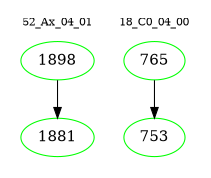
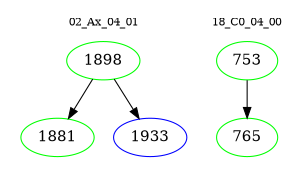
cluster "52_Ax_04_01": label "52_Ax_04_01" -> "02_Ax_04_01"
edge "765" -> "753": reversed
node "1933": added
